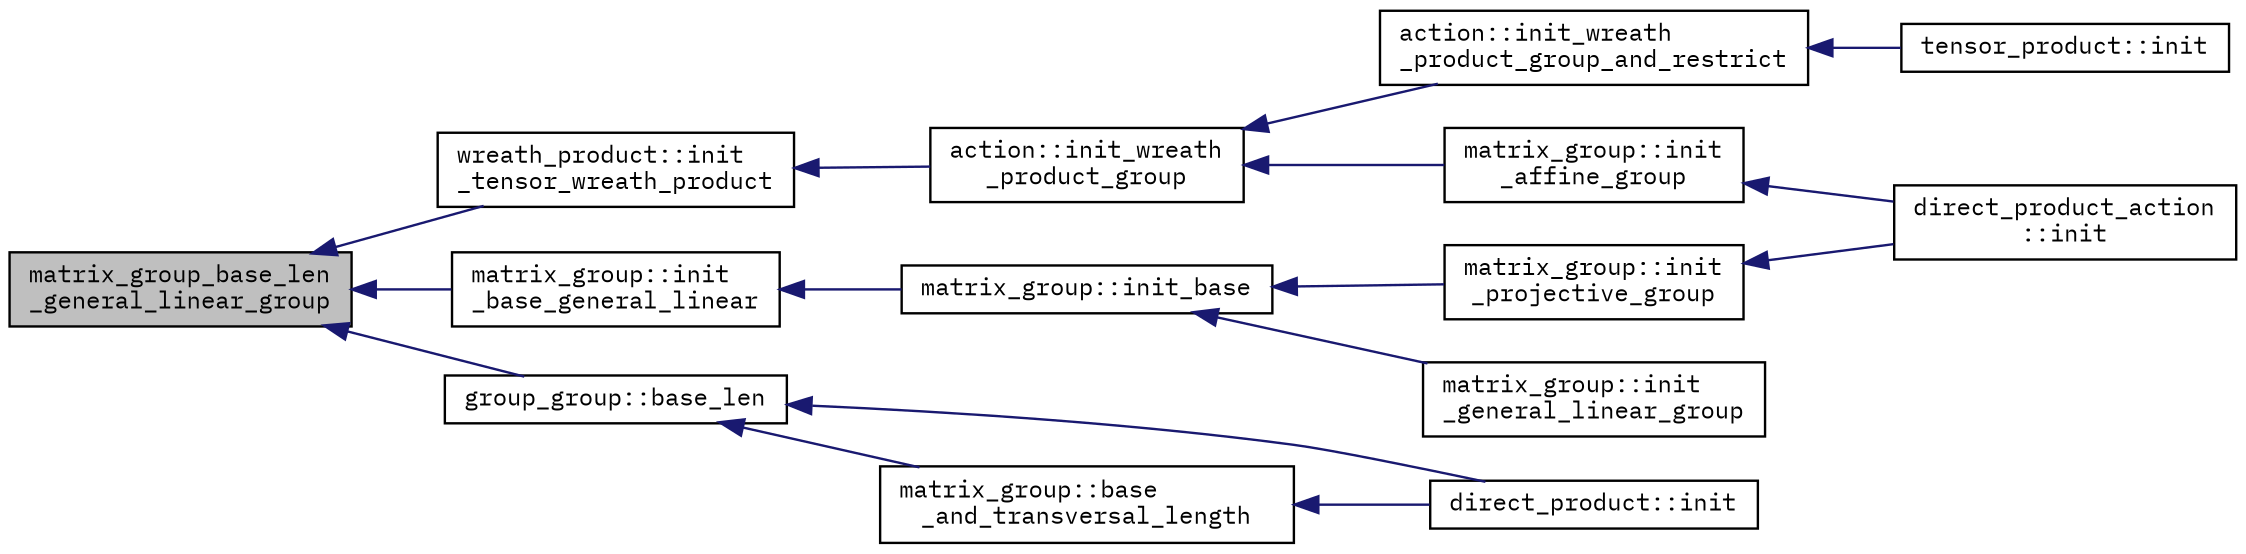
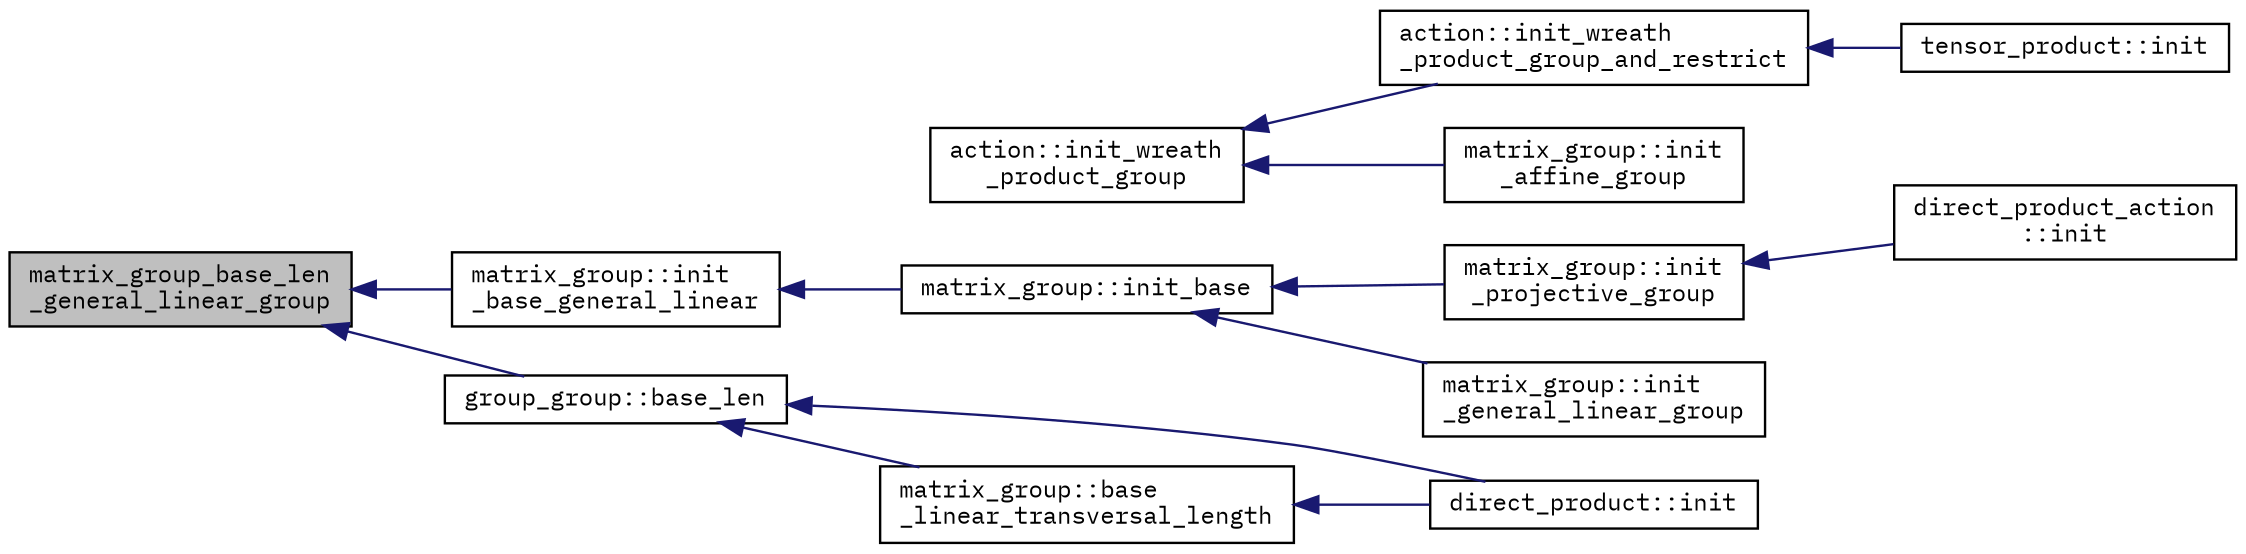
node "wreath_product::init _tensor_wreath_product": removed
edge "direct_product_action ::init" -> "matrix_group::init _affine_group": removed
node "matrix_group::base _and_transversal_length": label "matrix_group::base _and_transversal_length" -> "matrix_group::base _linear_transversal_length"
